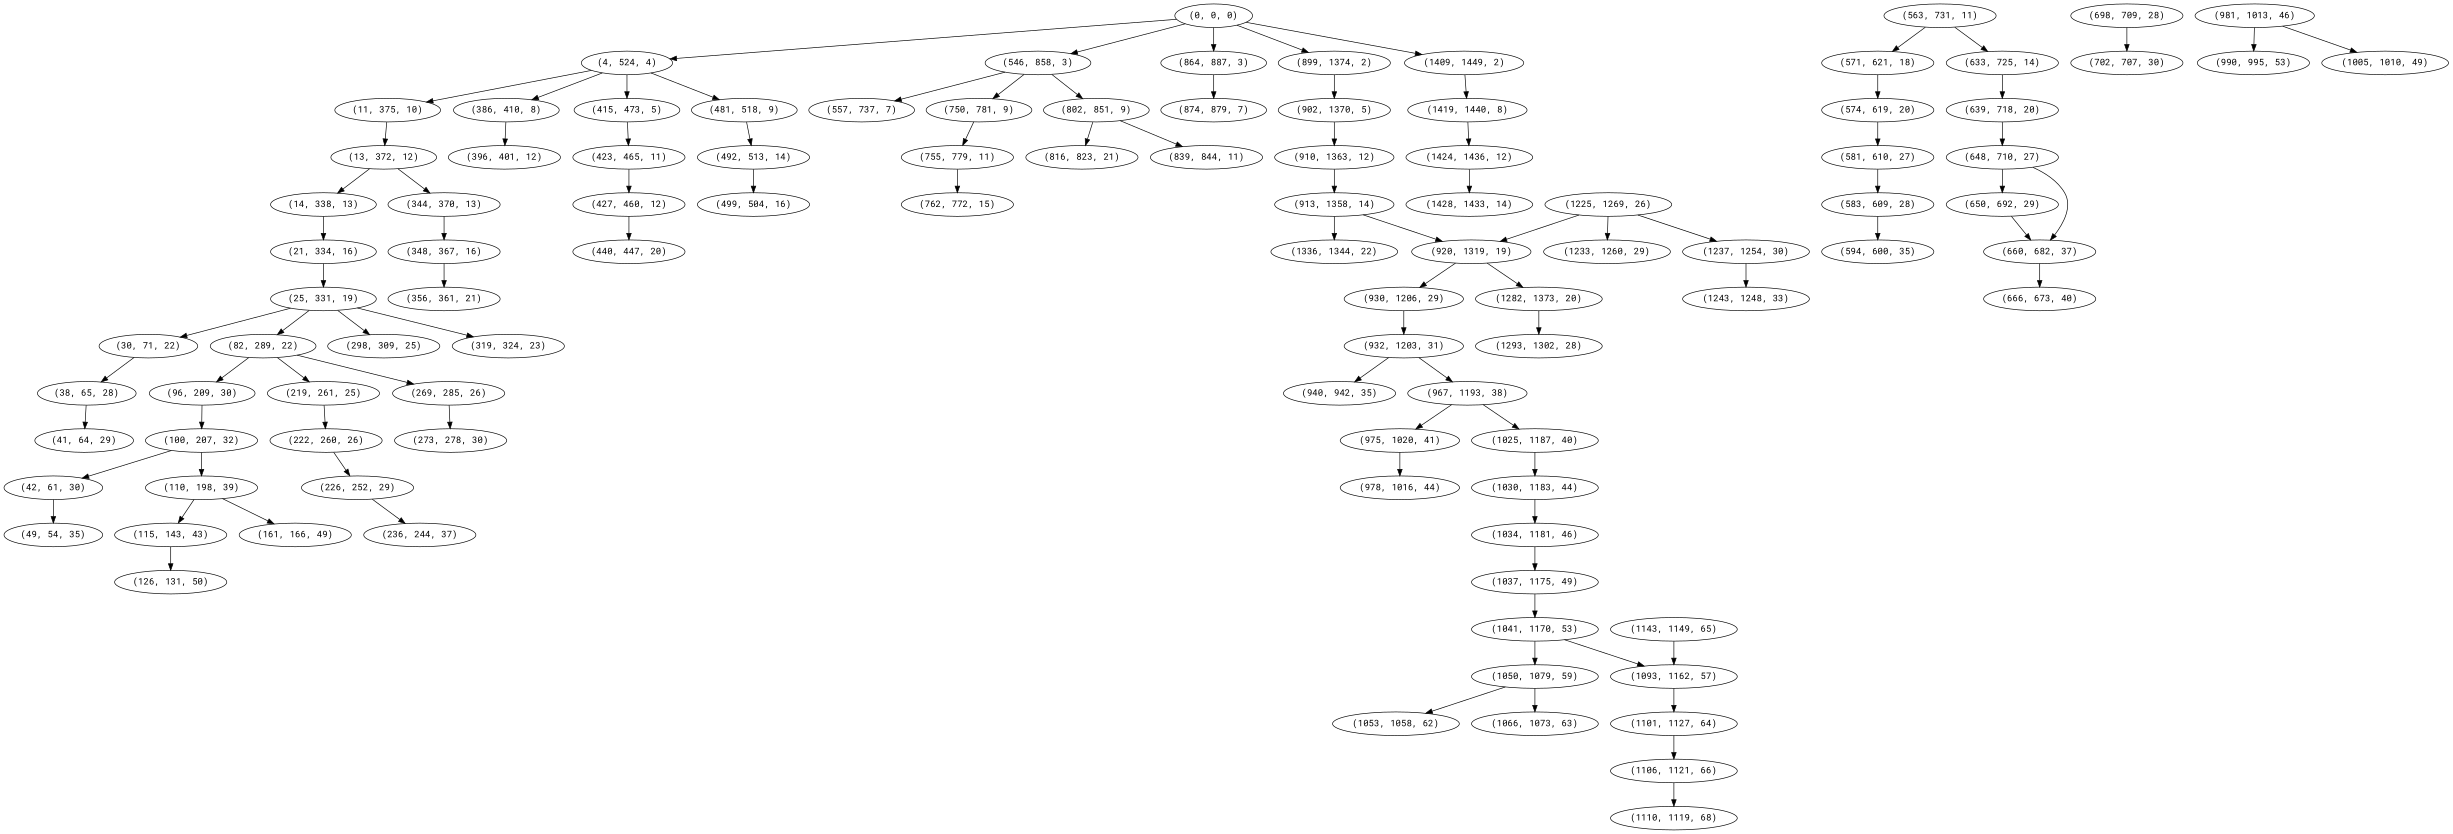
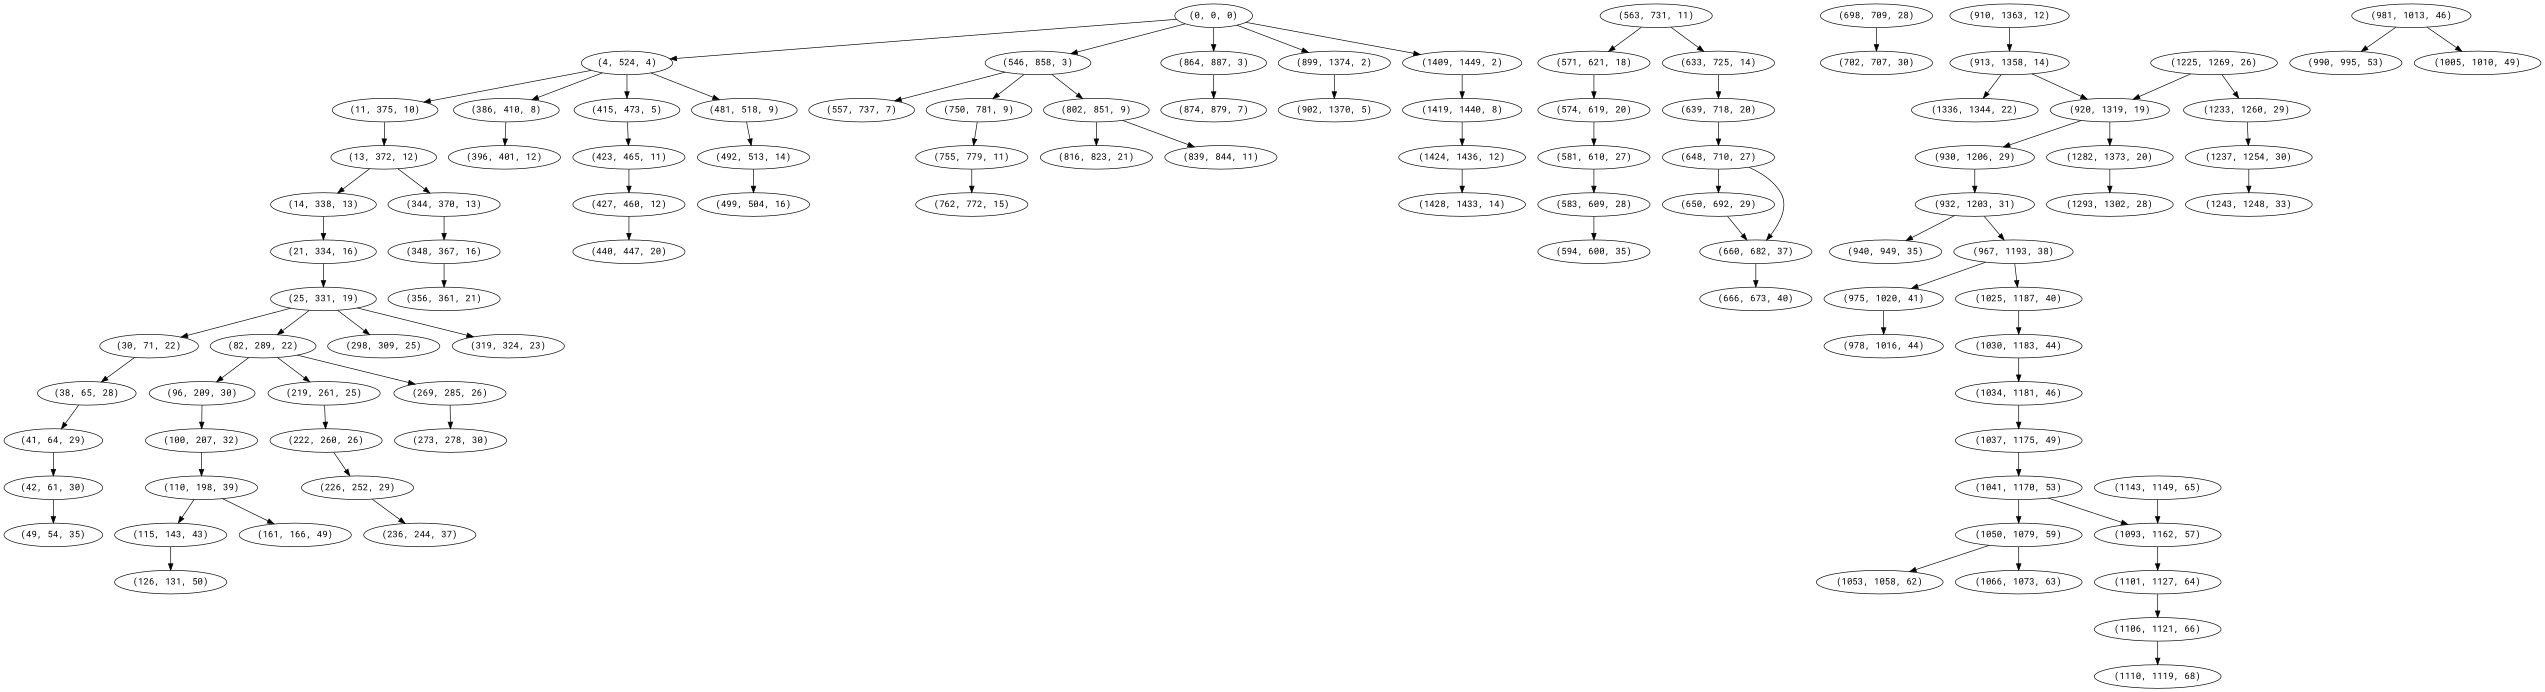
edge "(902, 1370, 5)" -> "(910, 1363, 12)": removed
edge "(1225, 1269, 26)" -> "(1237, 1254, 30)": now "(1233, 1260, 29)" -> "(1237, 1254, 30)"
node "(940, 942, 35)": label "(940, 942, 35)" -> "(940, 949, 35)"
edge "(100, 207, 32)" -> "(42, 61, 30)": now "(41, 64, 29)" -> "(42, 61, 30)"
